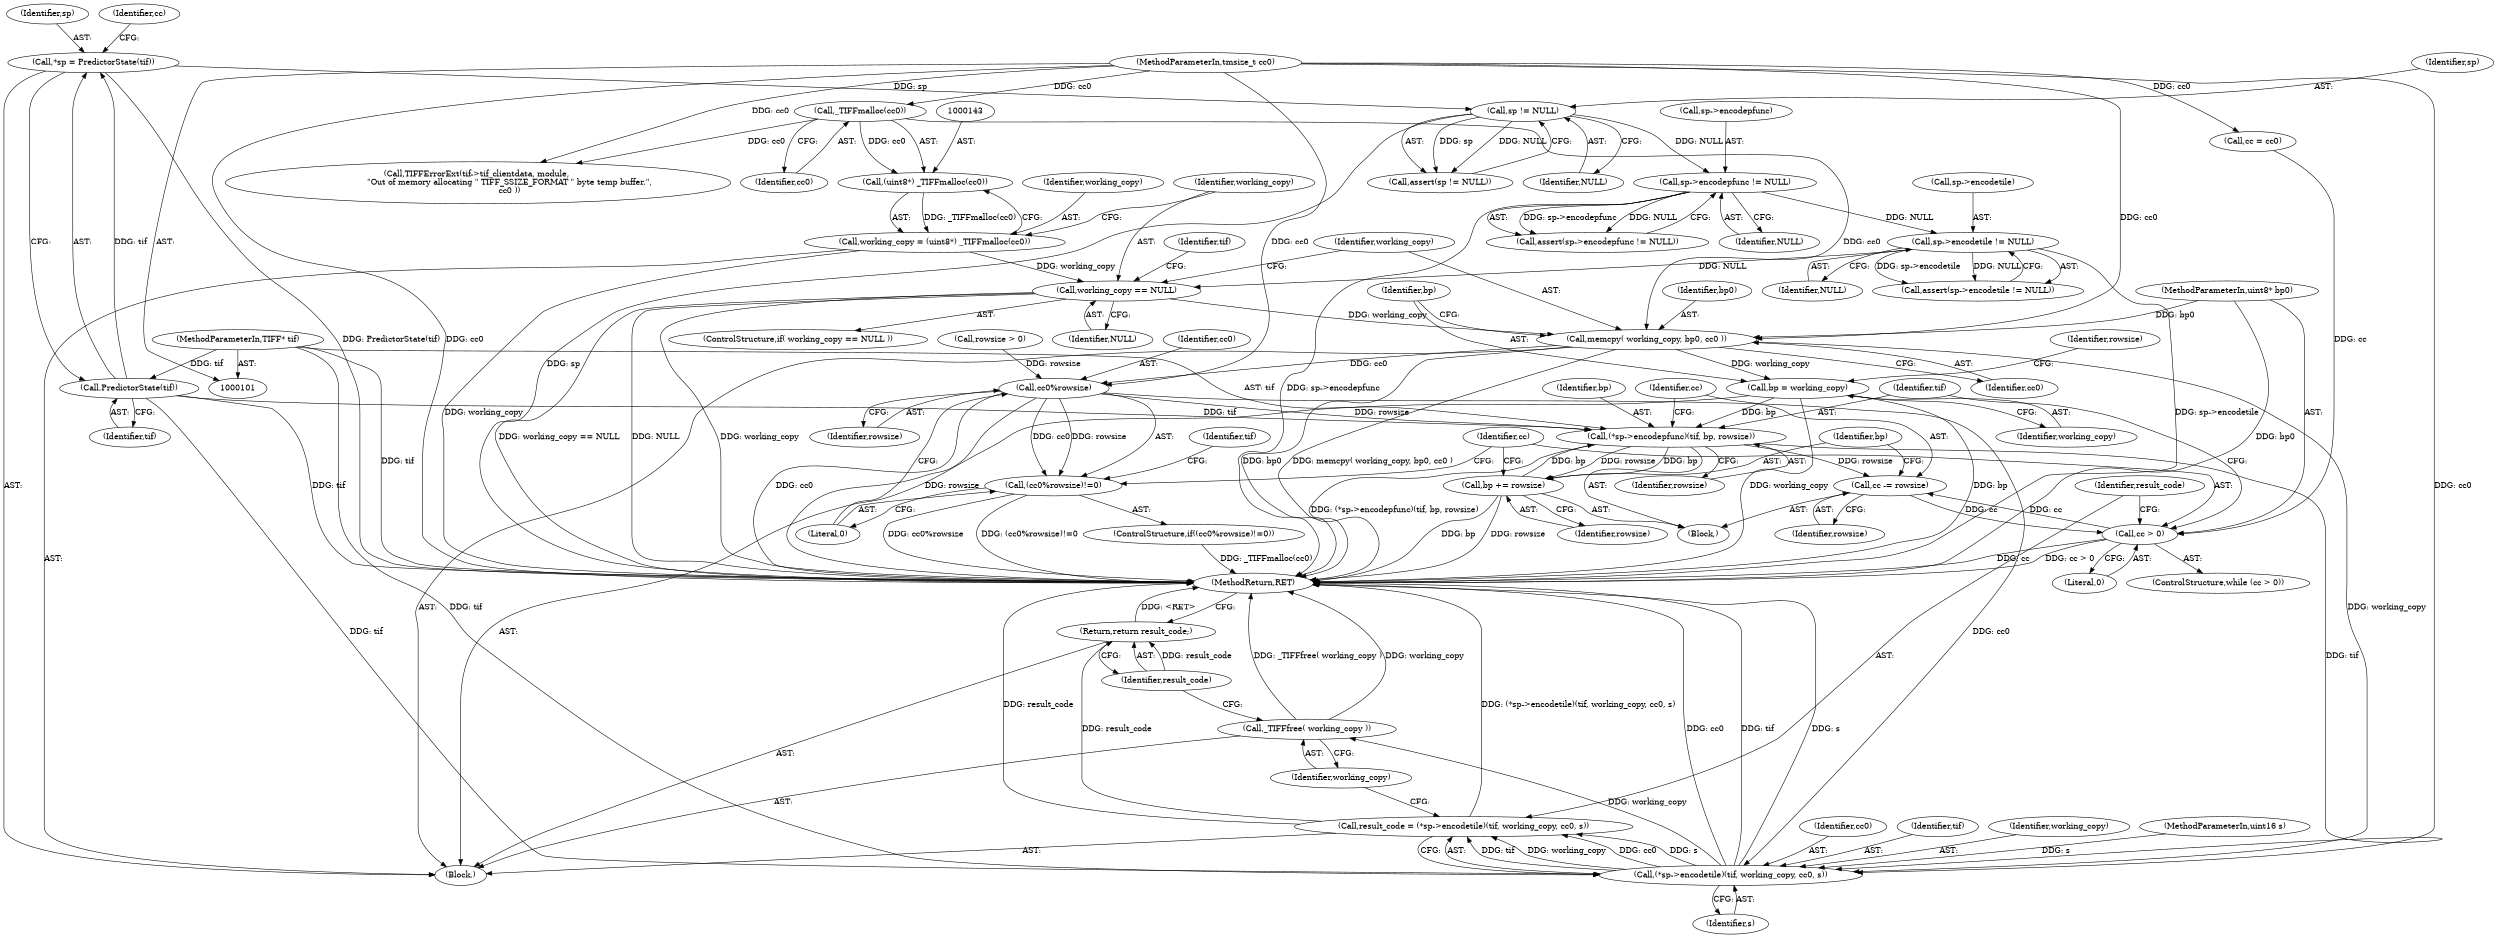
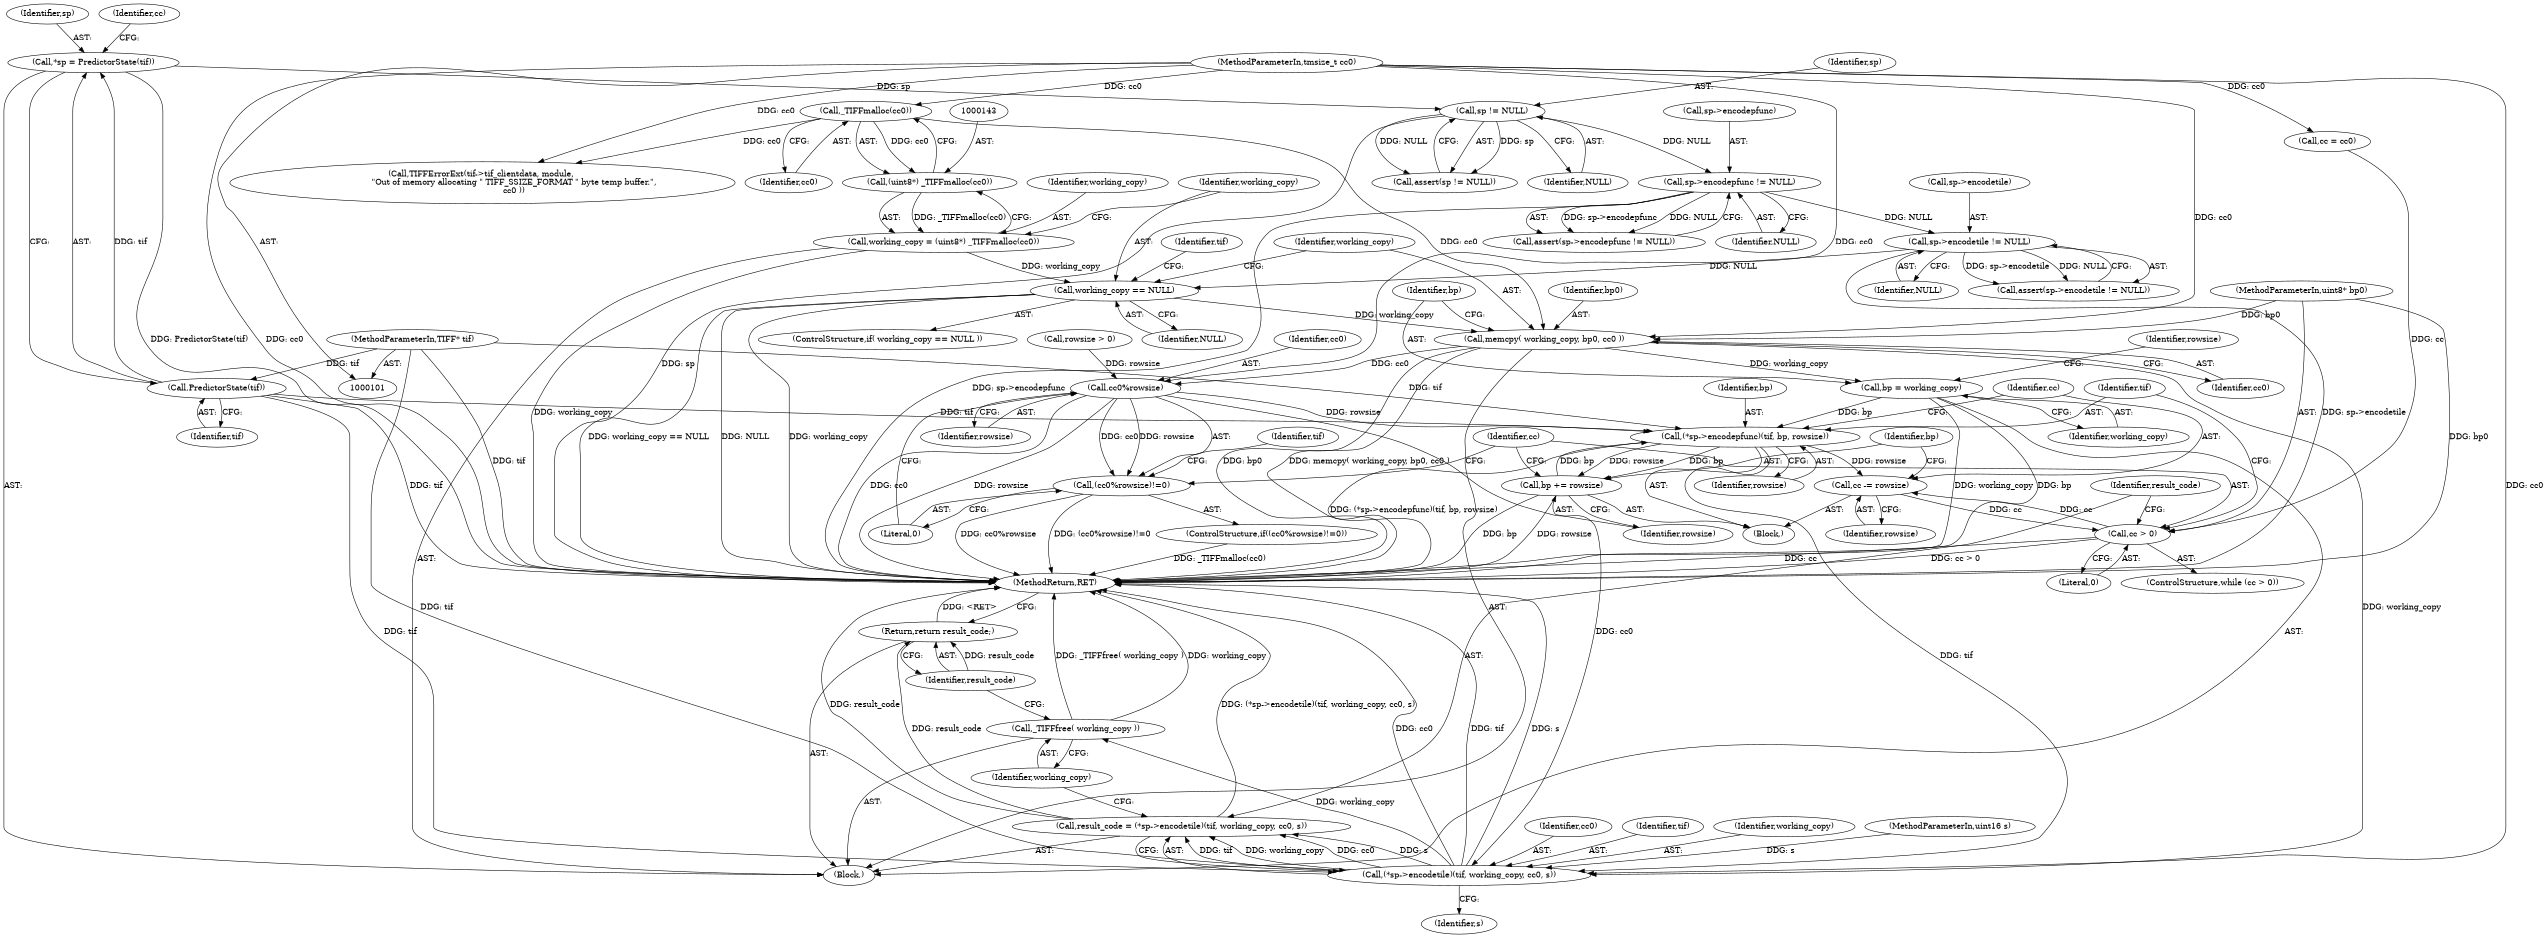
edge "(Call,(uint8*) _TIFFmalloc(cc0))" -> "(Call,_TIFFmalloc(cc0))": added, label "CFG:"
edge "(MethodParameterIn,TIFF* tif)" -> "(Call,(*sp->encodepfunc)(tif, bp, rowsize))": label "AST: tif" -> "DDG: tif"
edge "(Identifier,s)" -> "(Call,(*sp->encodetile)(tif, working_copy, cc0, s))": removed, label "AST:"
